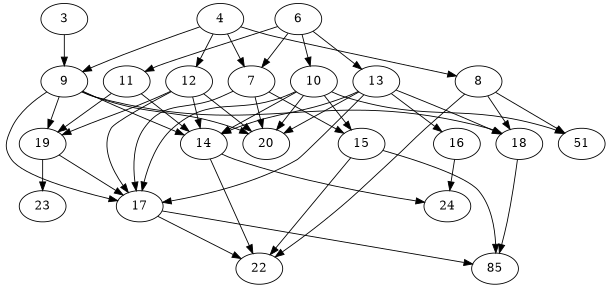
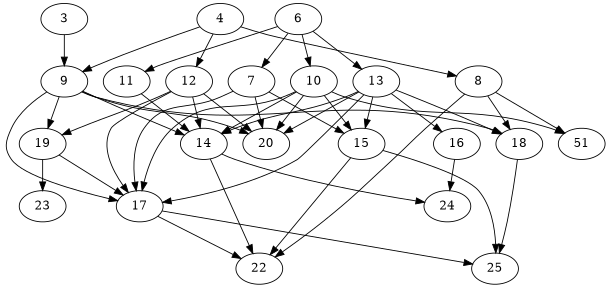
edge "4" -> "7": removed
edge "13" -> "15": added
edge "11" -> "19": removed
node "85": label "85" -> "25"
